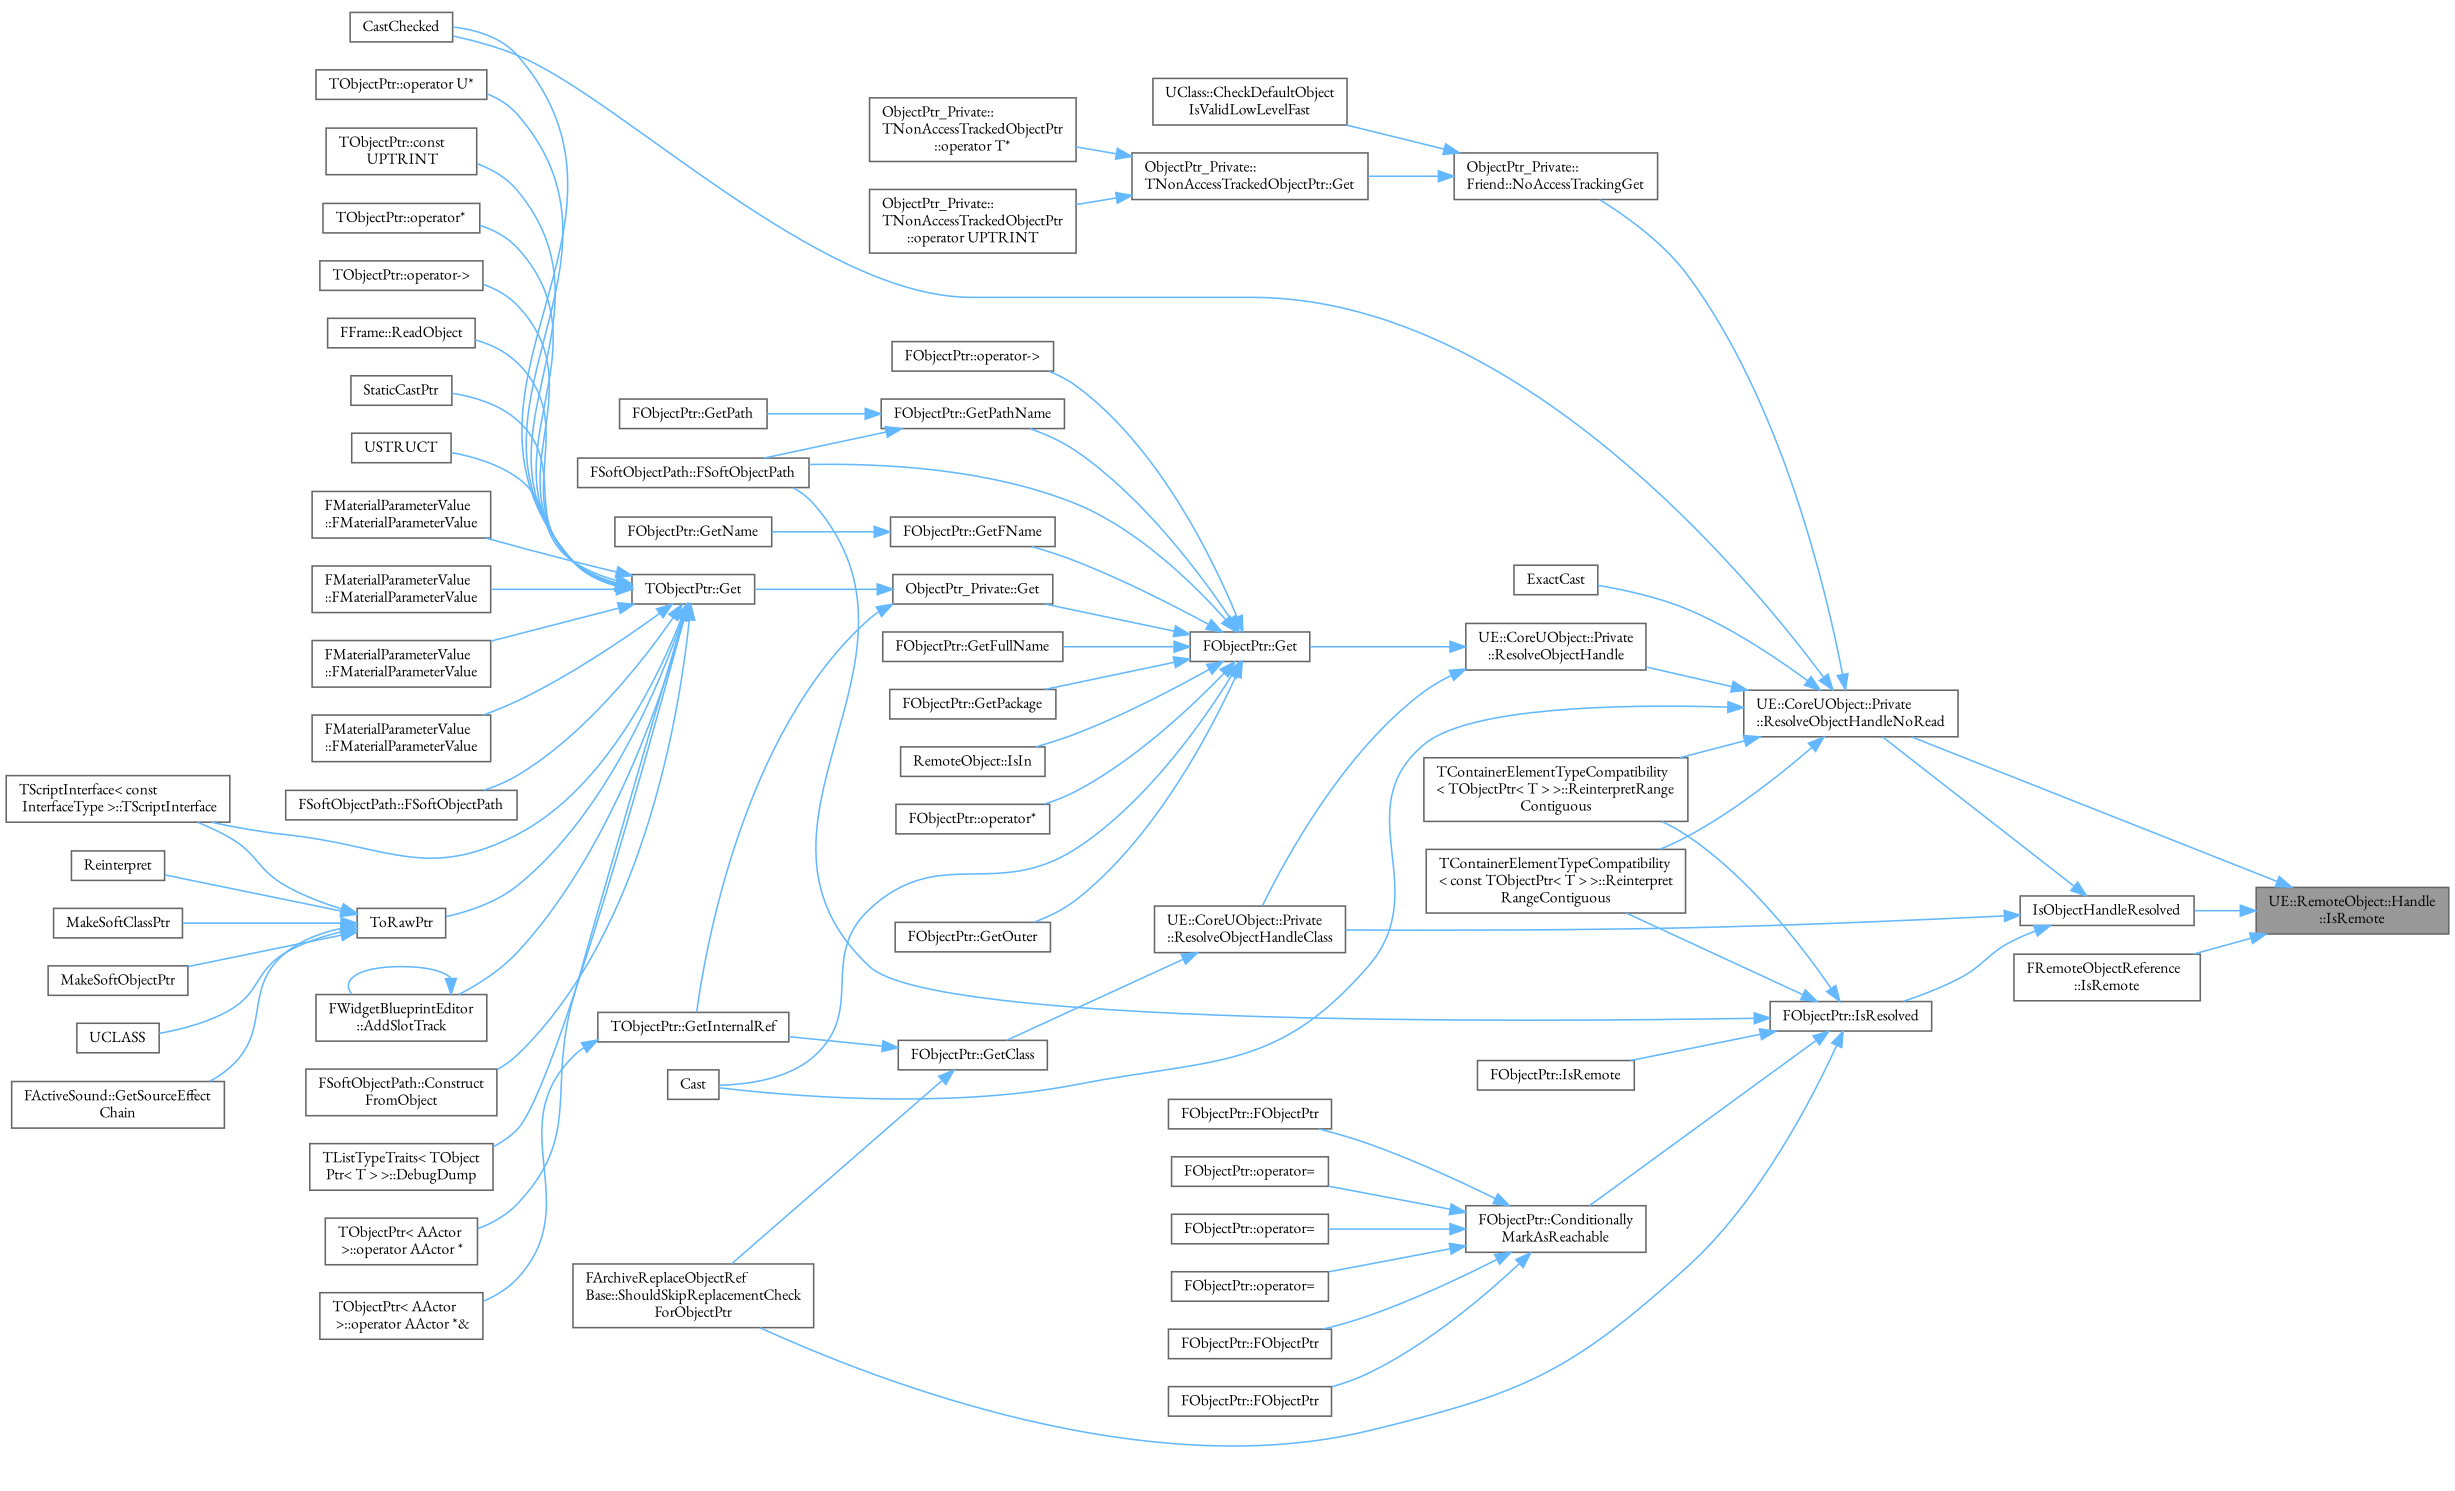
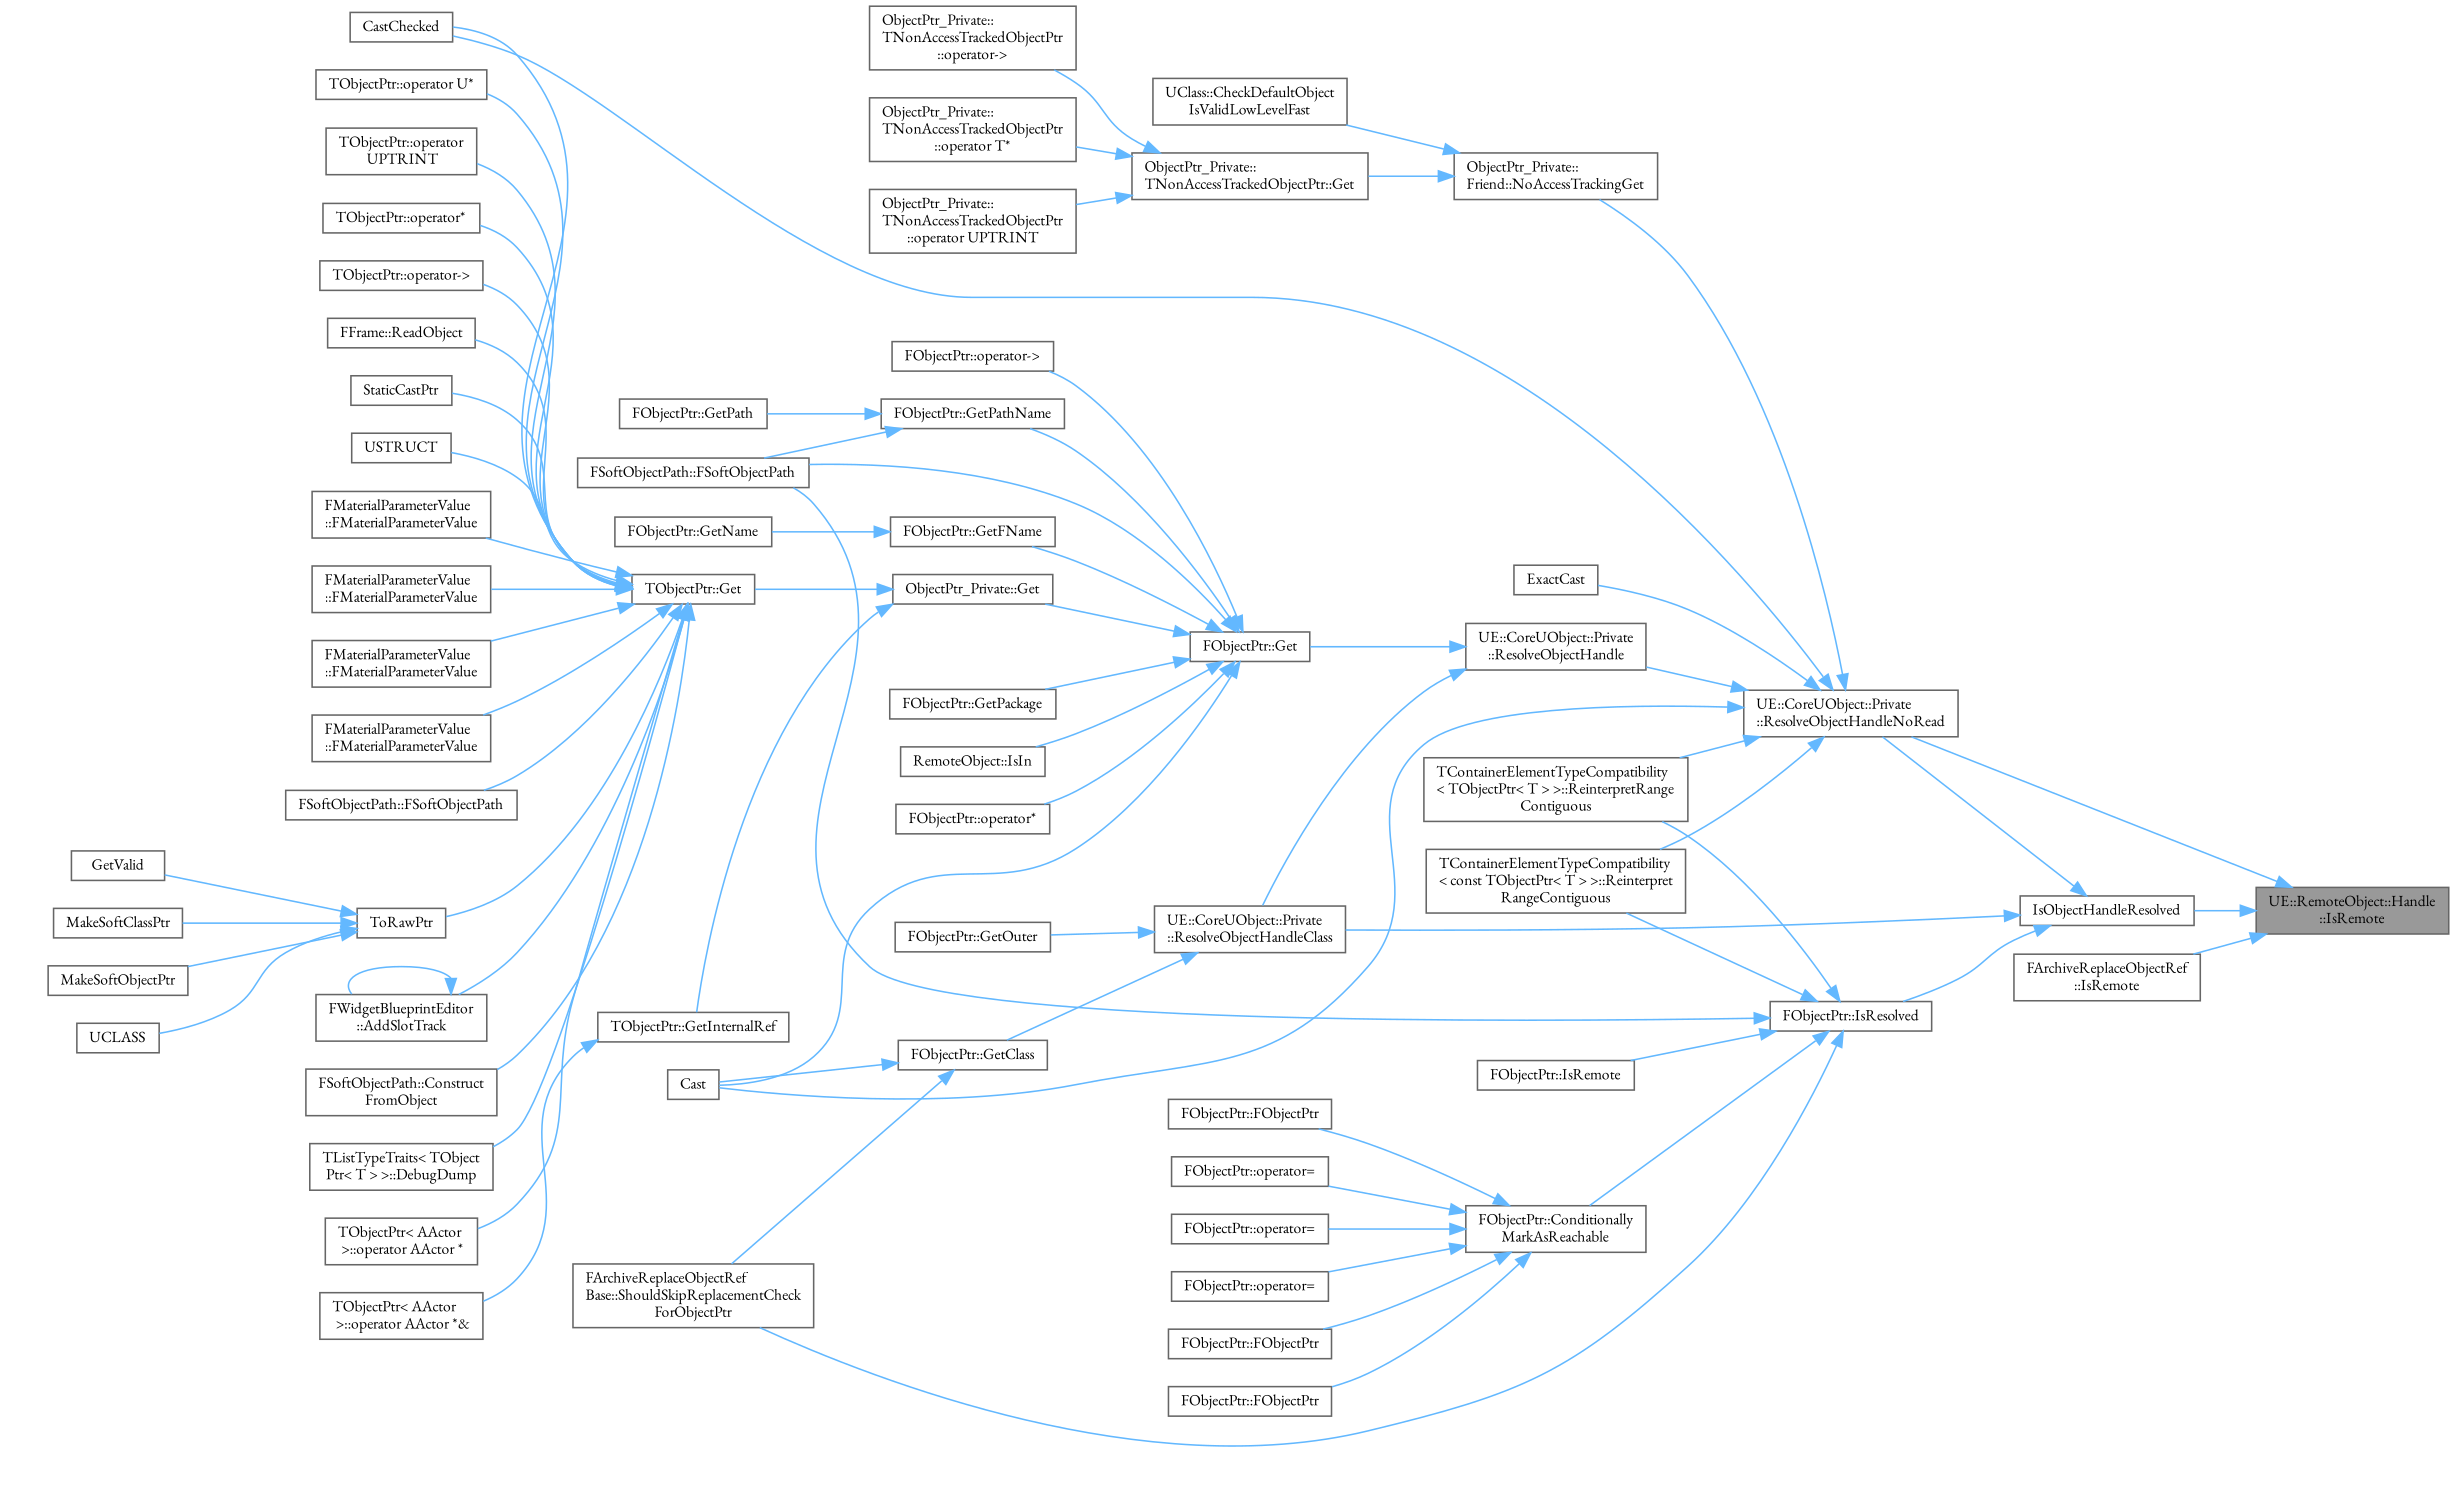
node "ObjectPtr_Private:: TNonAccessTrackedObjectPtr ::operator->": added
node "TObjectPtr::const UPTRINT": label "TObjectPtr::const UPTRINT" -> "TObjectPtr::operator UPTRINT"
node "FObjectPtr::GetFullName": removed
node "TScriptInterface< const InterfaceType >::TScriptInterface": removed
edge "FObjectPtr::GetOuter" -> "FObjectPtr::Get": now "FObjectPtr::GetOuter" -> "UE::CoreUObject::Private ::ResolveObjectHandleClass"
node "Reinterpret": label "Reinterpret" -> "GetValid"
node "FRemoteObjectReference ::IsRemote": label "FRemoteObjectReference ::IsRemote" -> "FArchiveReplaceObjectRef ::IsRemote"
edge "TObjectPtr::GetInternalRef" -> "FObjectPtr::GetClass": now "Cast" -> "FObjectPtr::GetClass"
node "FActiveSound::GetSourceEffect Chain": removed
